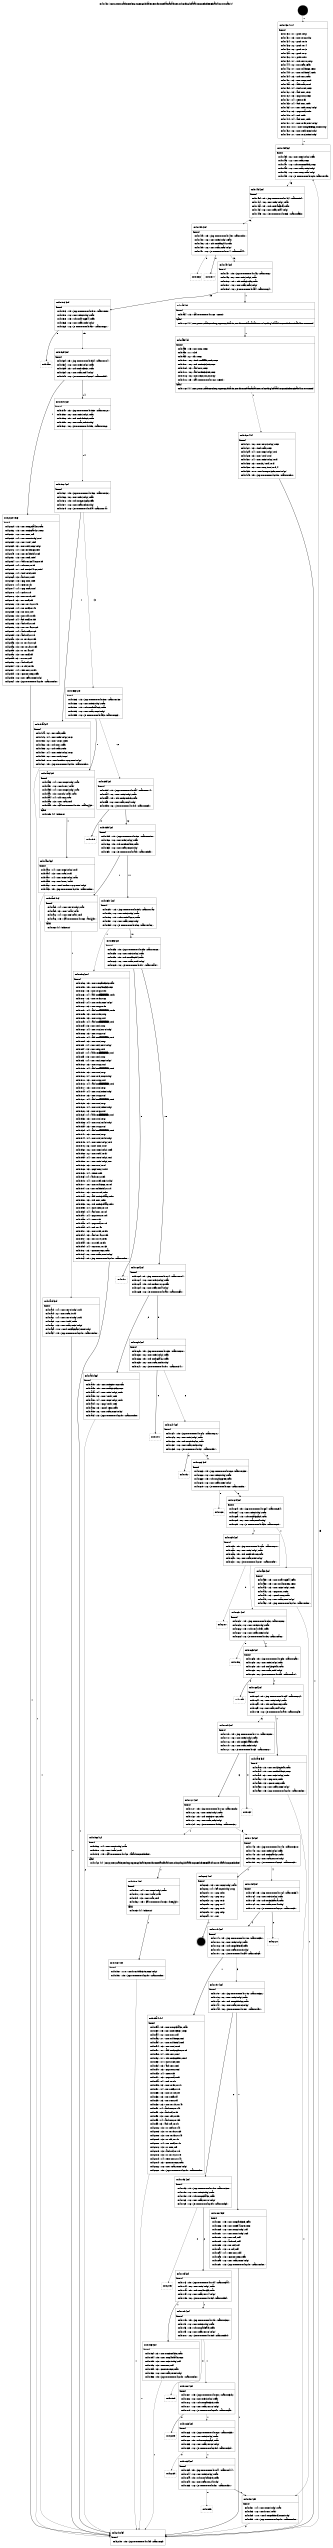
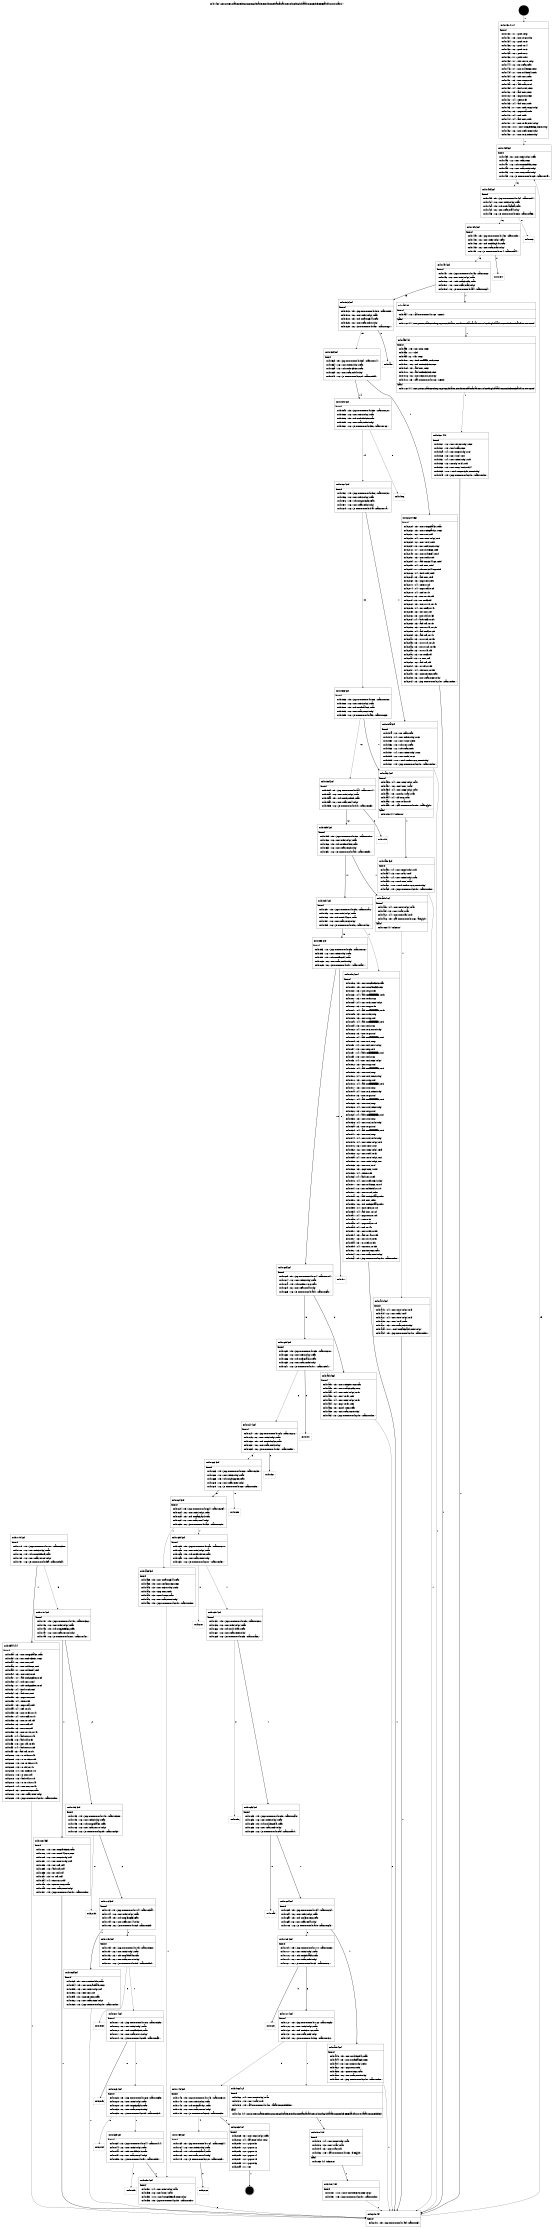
edge "0x4014db [28]" -> "0x401e83": now "0x4014bf [28]" -> "0x401e83"
node "0x401b96": added
edge "0x40175f [28]" -> "0x40177b [28]": removed, label "4"
